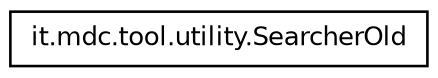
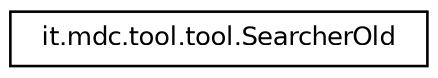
node "it.mdc.tool.utility.SearcherOld": label "it.mdc.tool.utility.SearcherOld" -> "it.mdc.tool.tool.SearcherOld"
